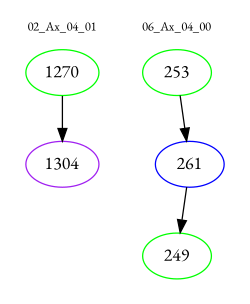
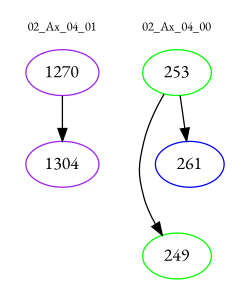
cluster "06_Ax_04_00": label "06_Ax_04_00" -> "02_Ax_04_00"
node "1270": color green -> purple
edge "261" -> "249": now "253" -> "249"
